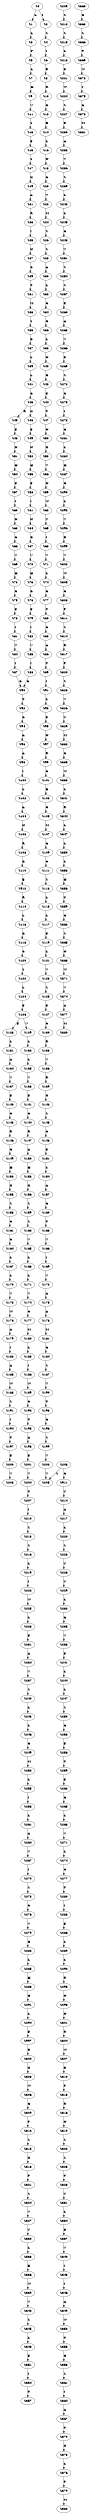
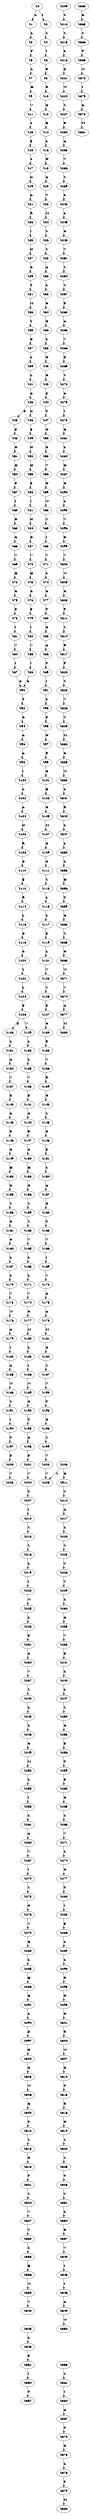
node "S912": label "S912" -> "S112"
edge "S342" -> "S345": removed, label "S"
node "S355": removed
